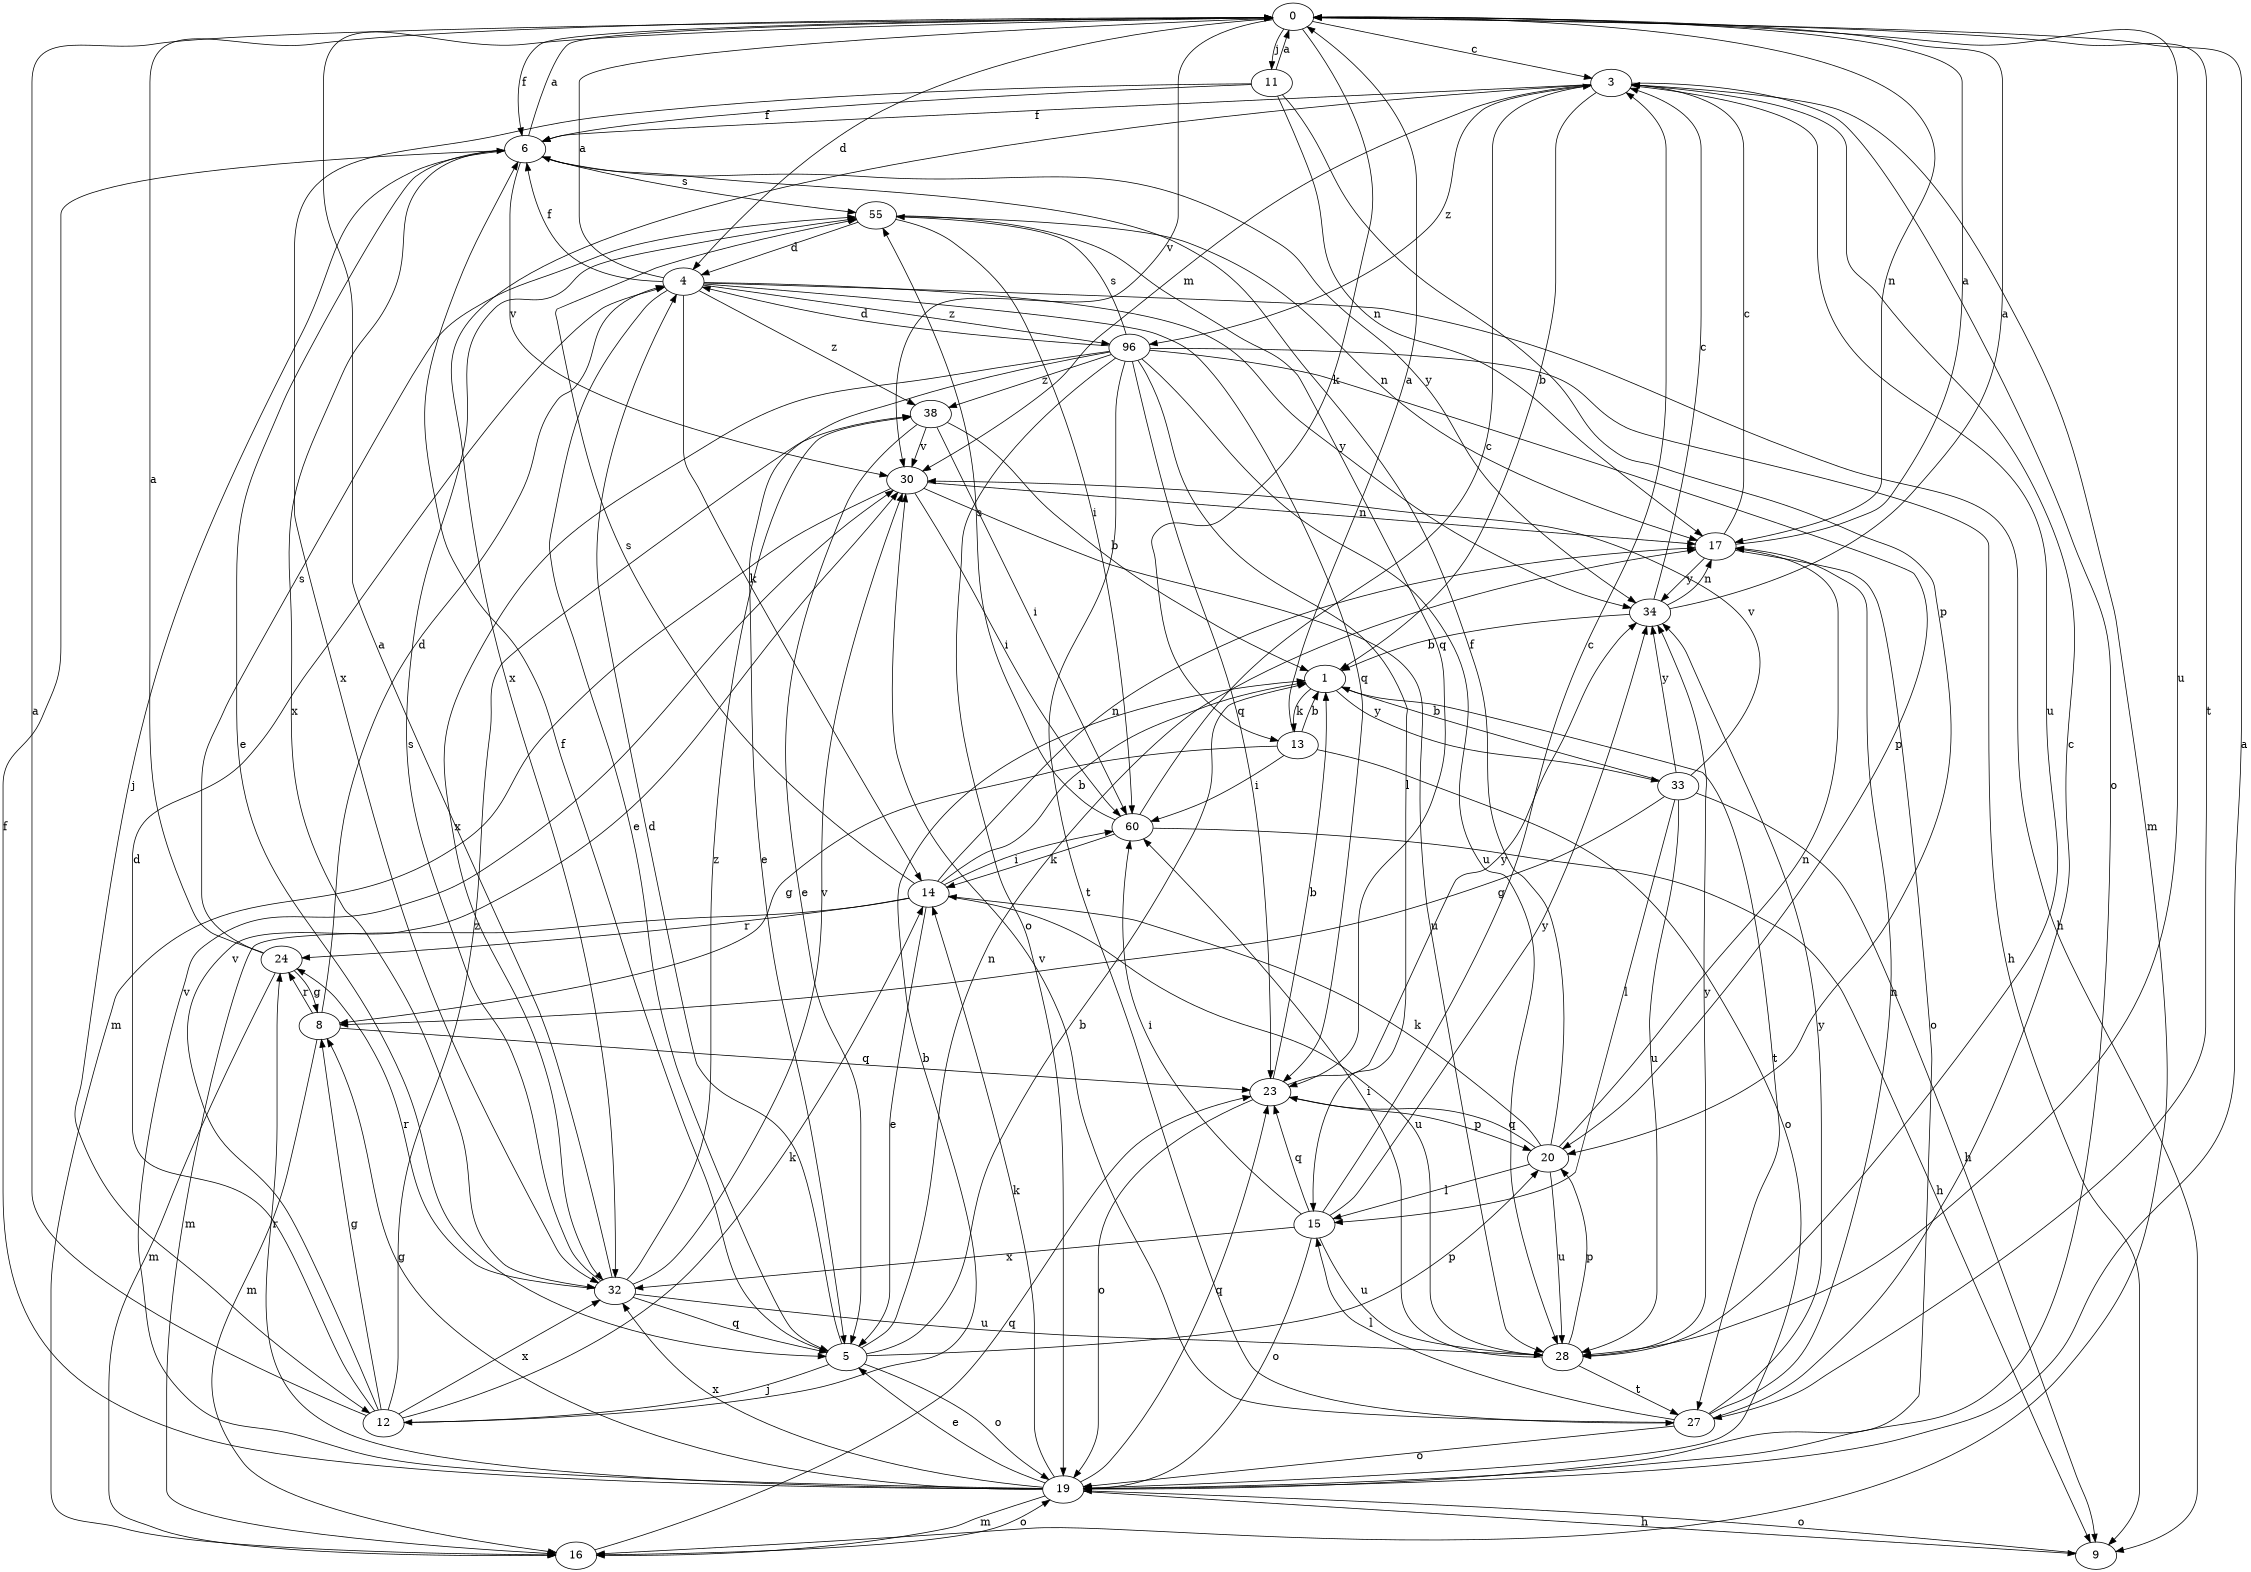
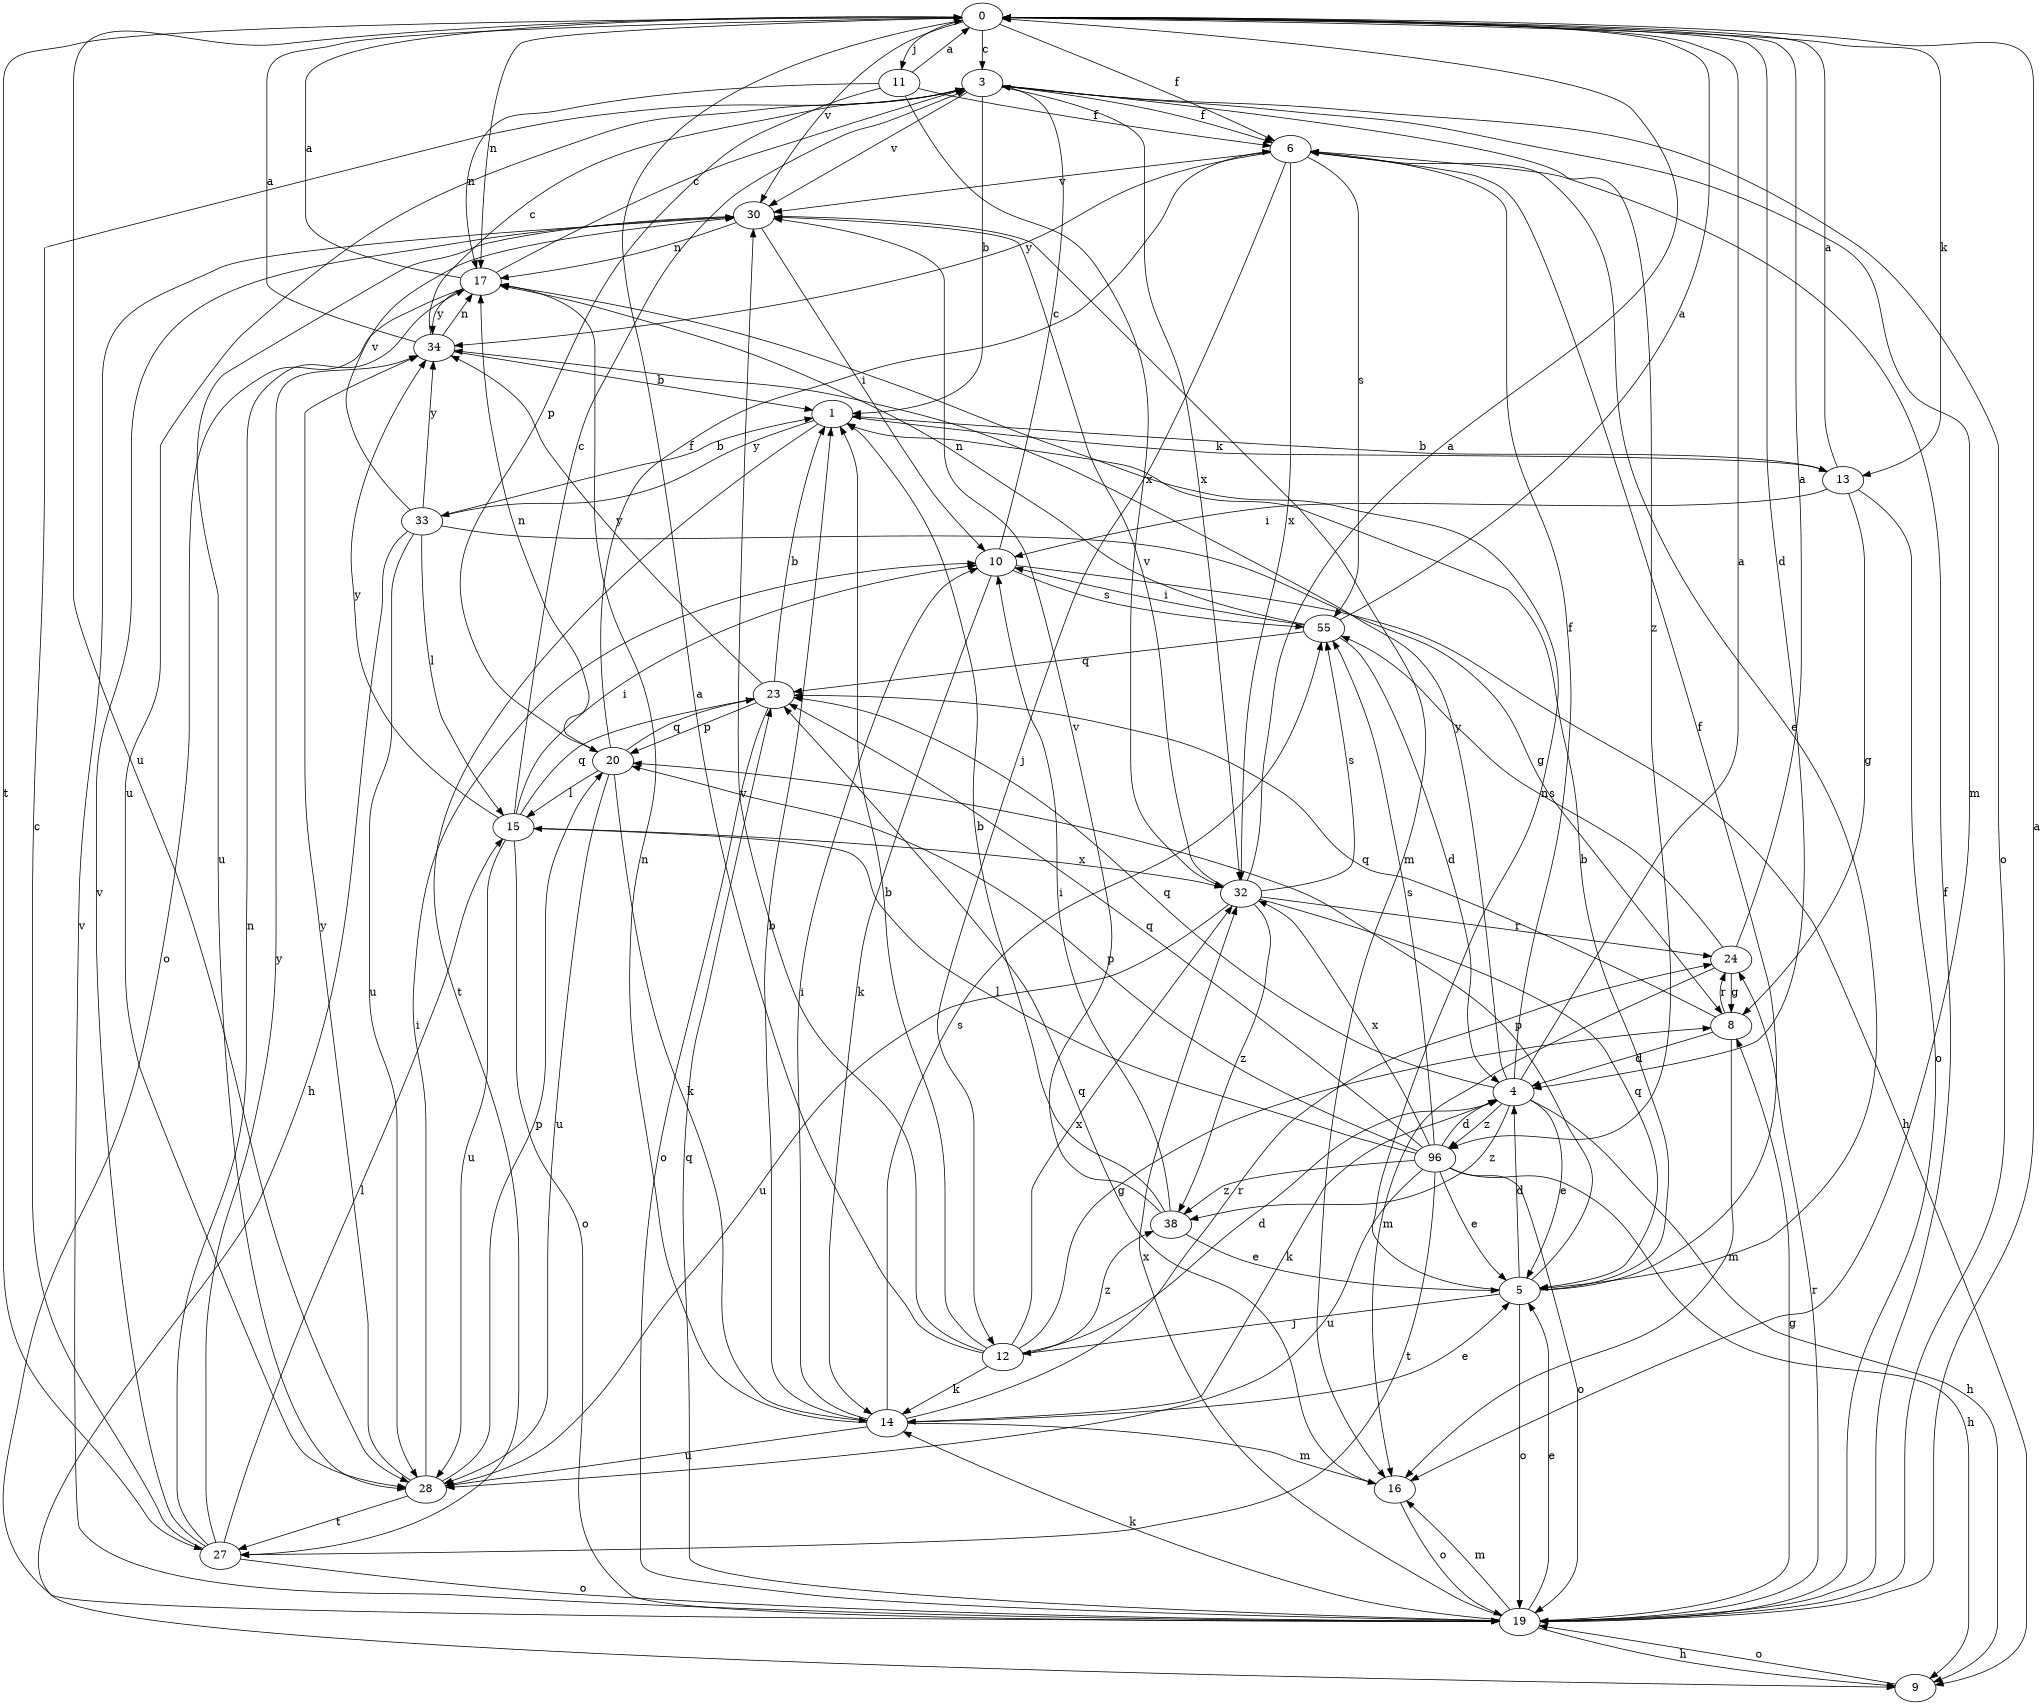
edge "6" -> "0": now "55" -> "0"
edge "3" -> "30": label "m" -> "v"
node "60": label "60" -> "10"
